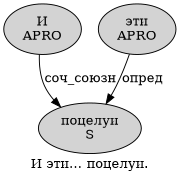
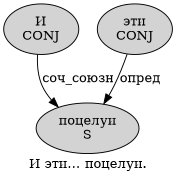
node "И APRO": label "И APRO" -> "И CONJ"
node "эти APRO": label "эти APRO" -> "эти CONJ"
